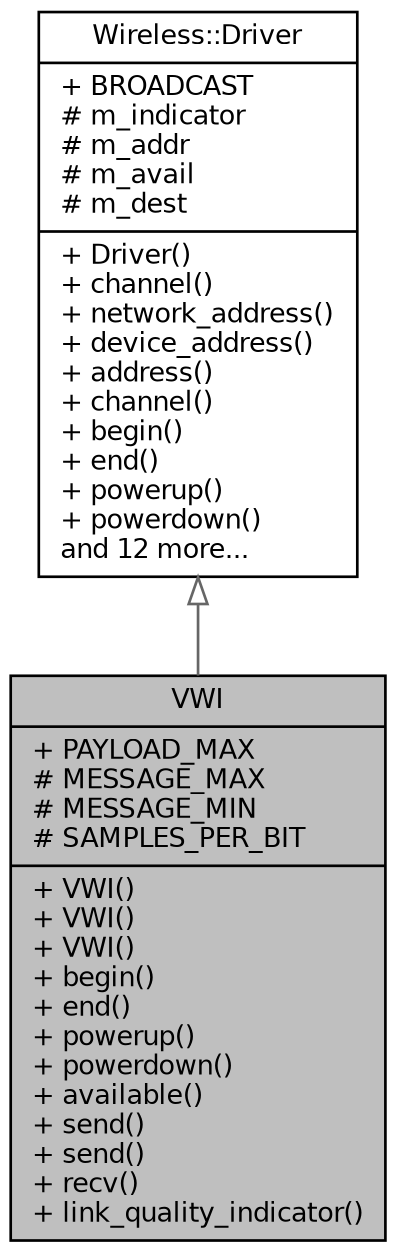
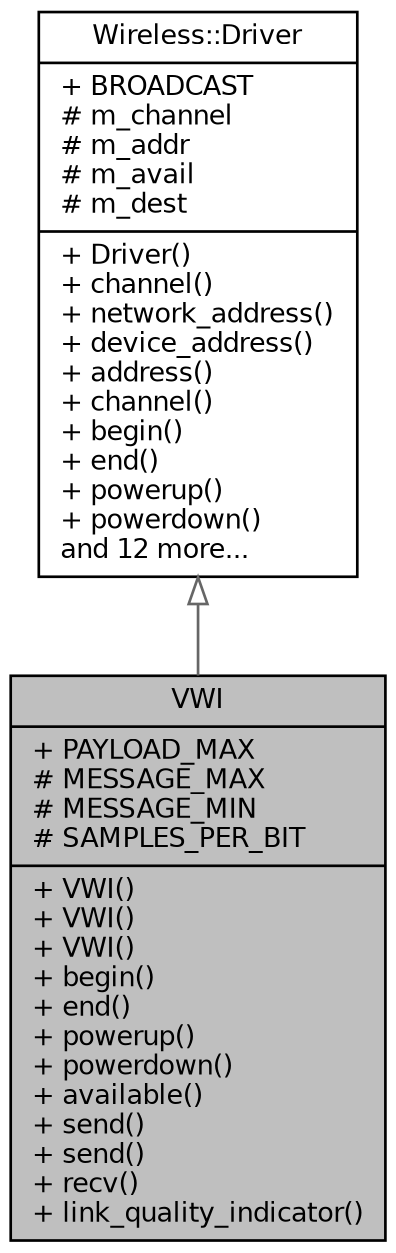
node "Wireless::Driver": text "# m_indicator" -> "# m_channel"
